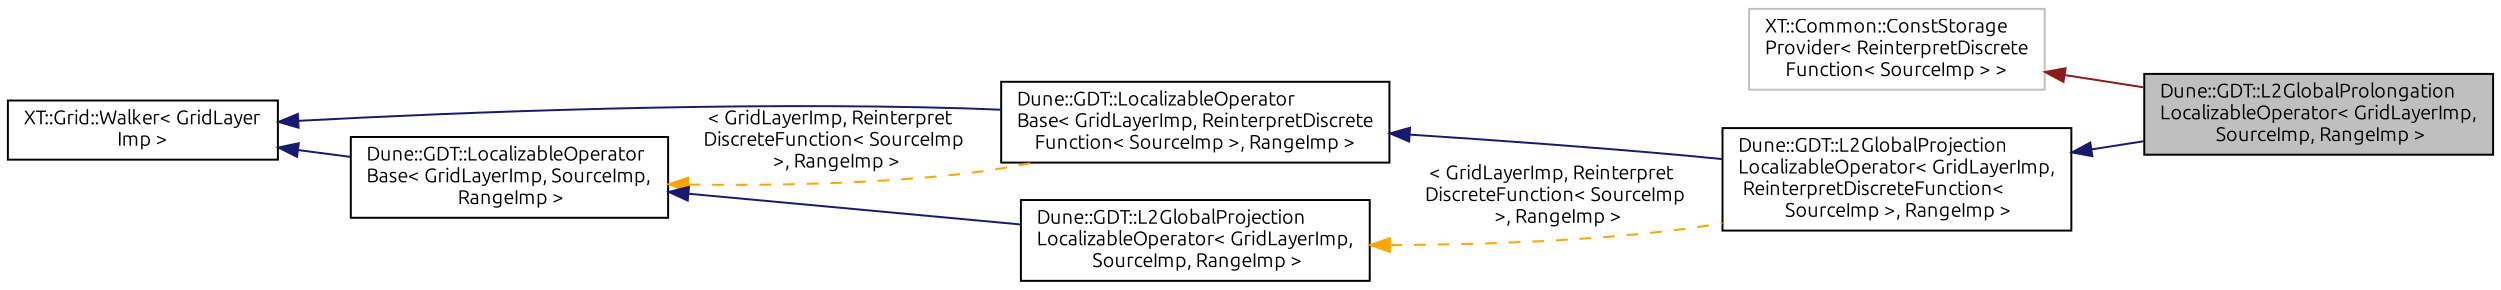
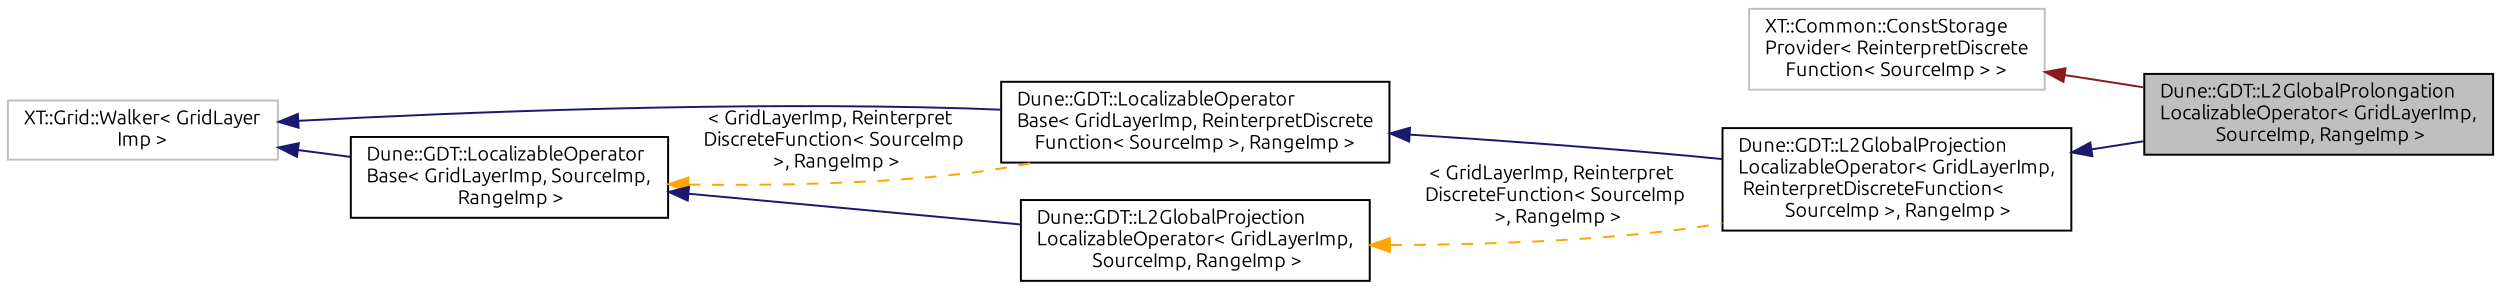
node "XT::Grid::Walker< GridLayer Imp >": color black -> grey75
